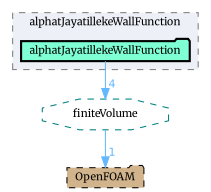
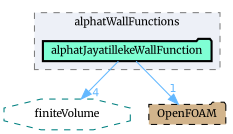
cluster "alphatJayatillekeWallFunction": label "alphatJayatillekeWallFunction" -> "alphatWallFunctions"
edge "finiteVolume" -> "OpenFOAM": now "alphatJayatillekeWallFunction" -> "OpenFOAM"
